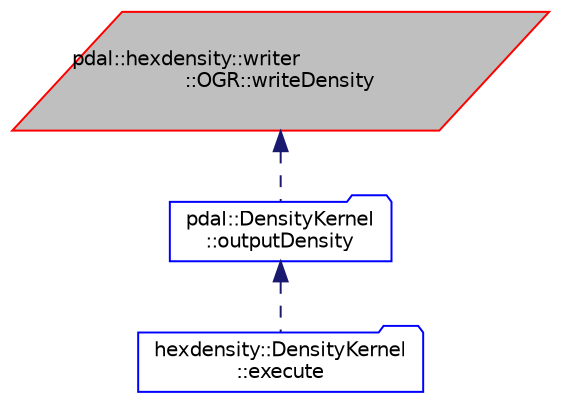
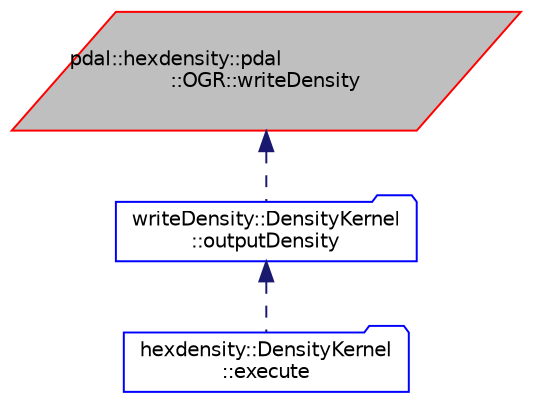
node "pdal::hexdensity::writer ::OGR::writeDensity": label "pdal::hexdensity::writer ::OGR::writeDensity" -> "pdal::hexdensity::pdal ::OGR::writeDensity"
node "pdal::DensityKernel ::outputDensity": label "pdal::DensityKernel ::outputDensity" -> "writeDensity::DensityKernel ::outputDensity"
